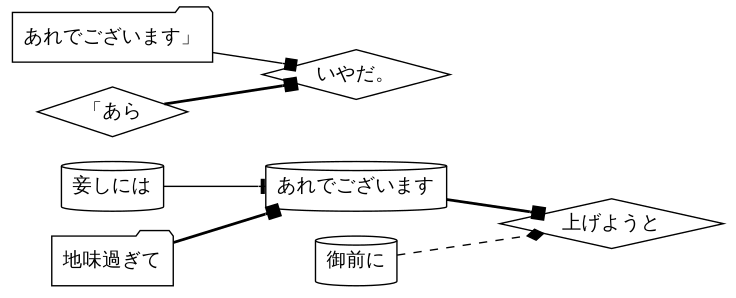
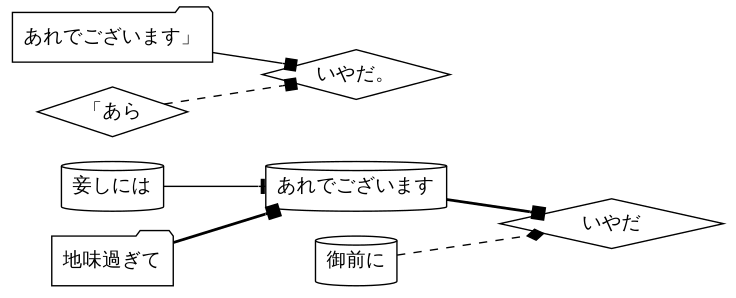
edge "「あら" -> "いやだ。": style bold -> dashed
node "上げようと": label "上げようと" -> "いやだ"
